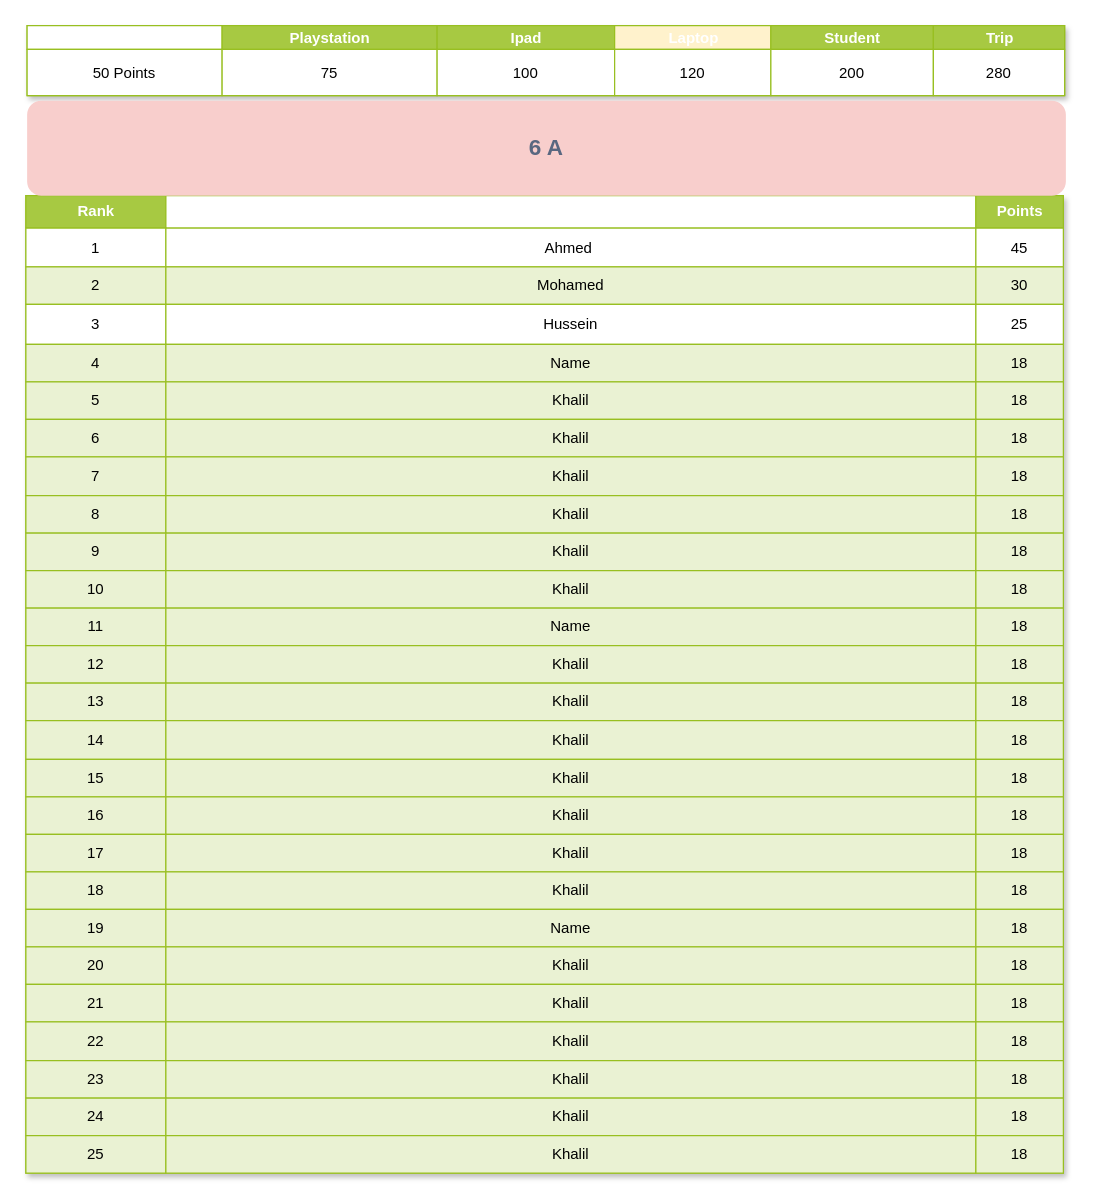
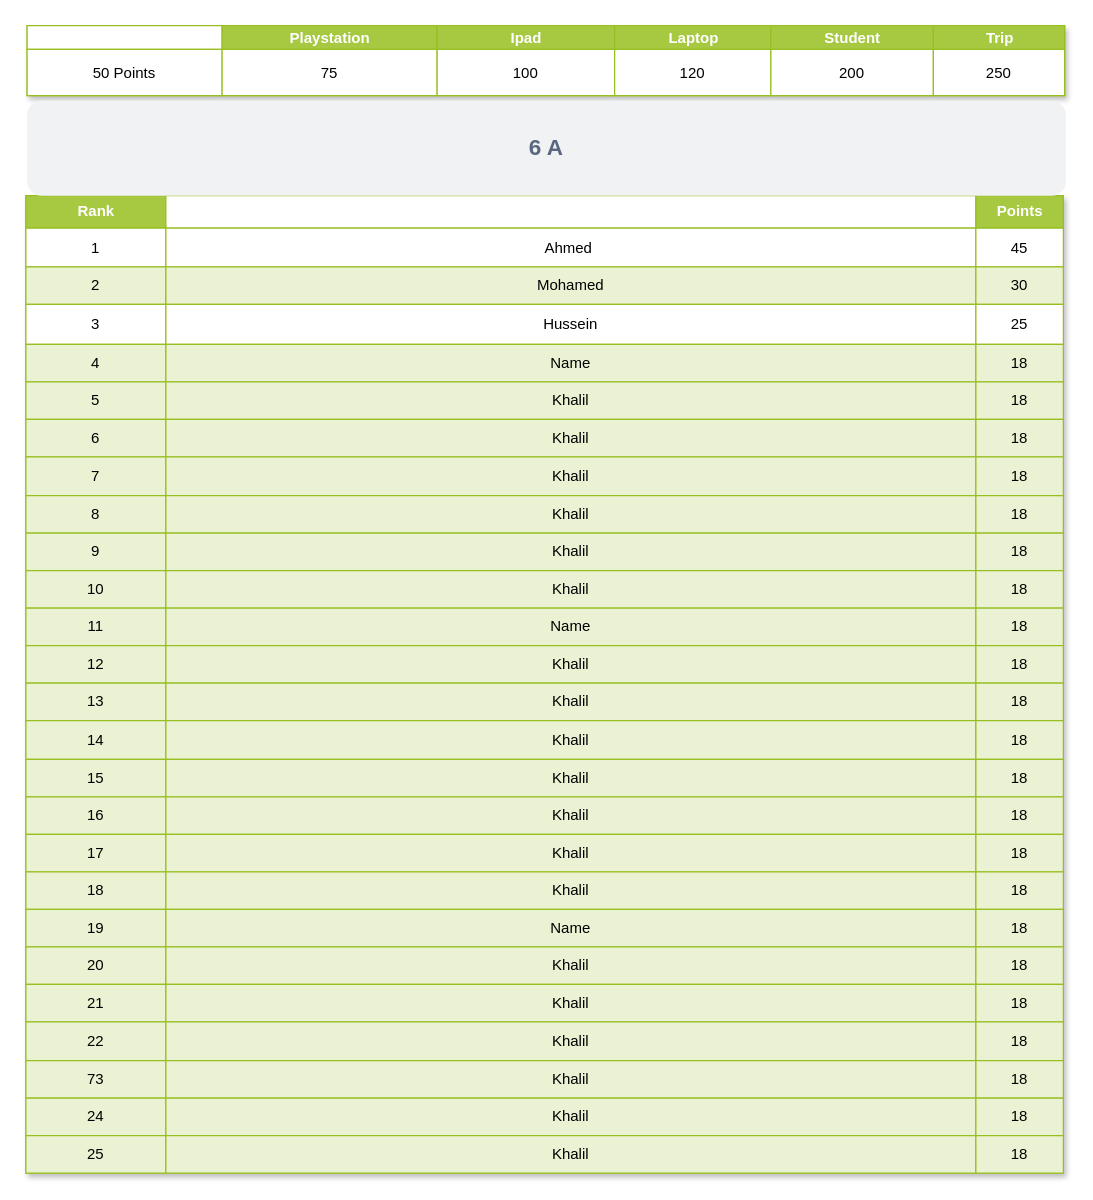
node "Laptop": fillcolor #fff2cc -> #a7c942
node "280": label "280" -> "250"
node "6 A": fillcolor #f8cecc -> #f1f2f4
node "23": label "23" -> "73"
